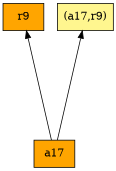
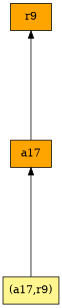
edge "a17" -> "(a17,r9)": reversed
